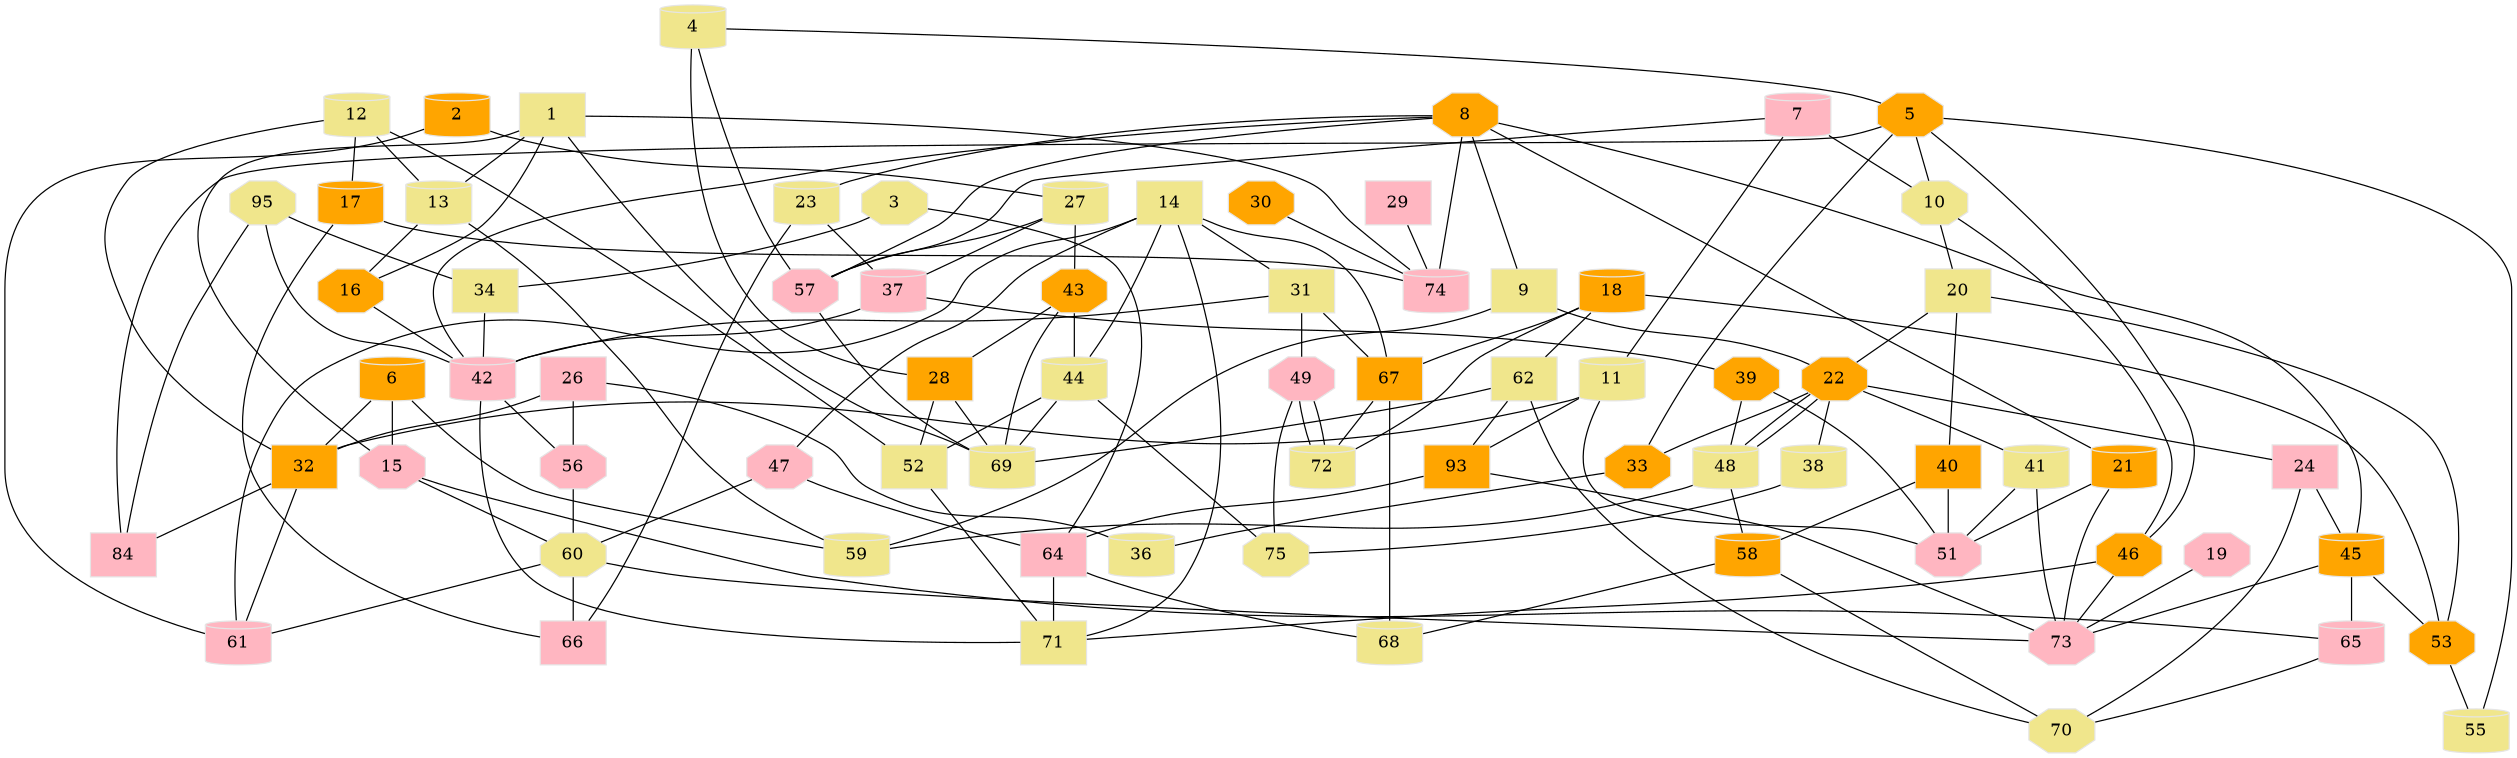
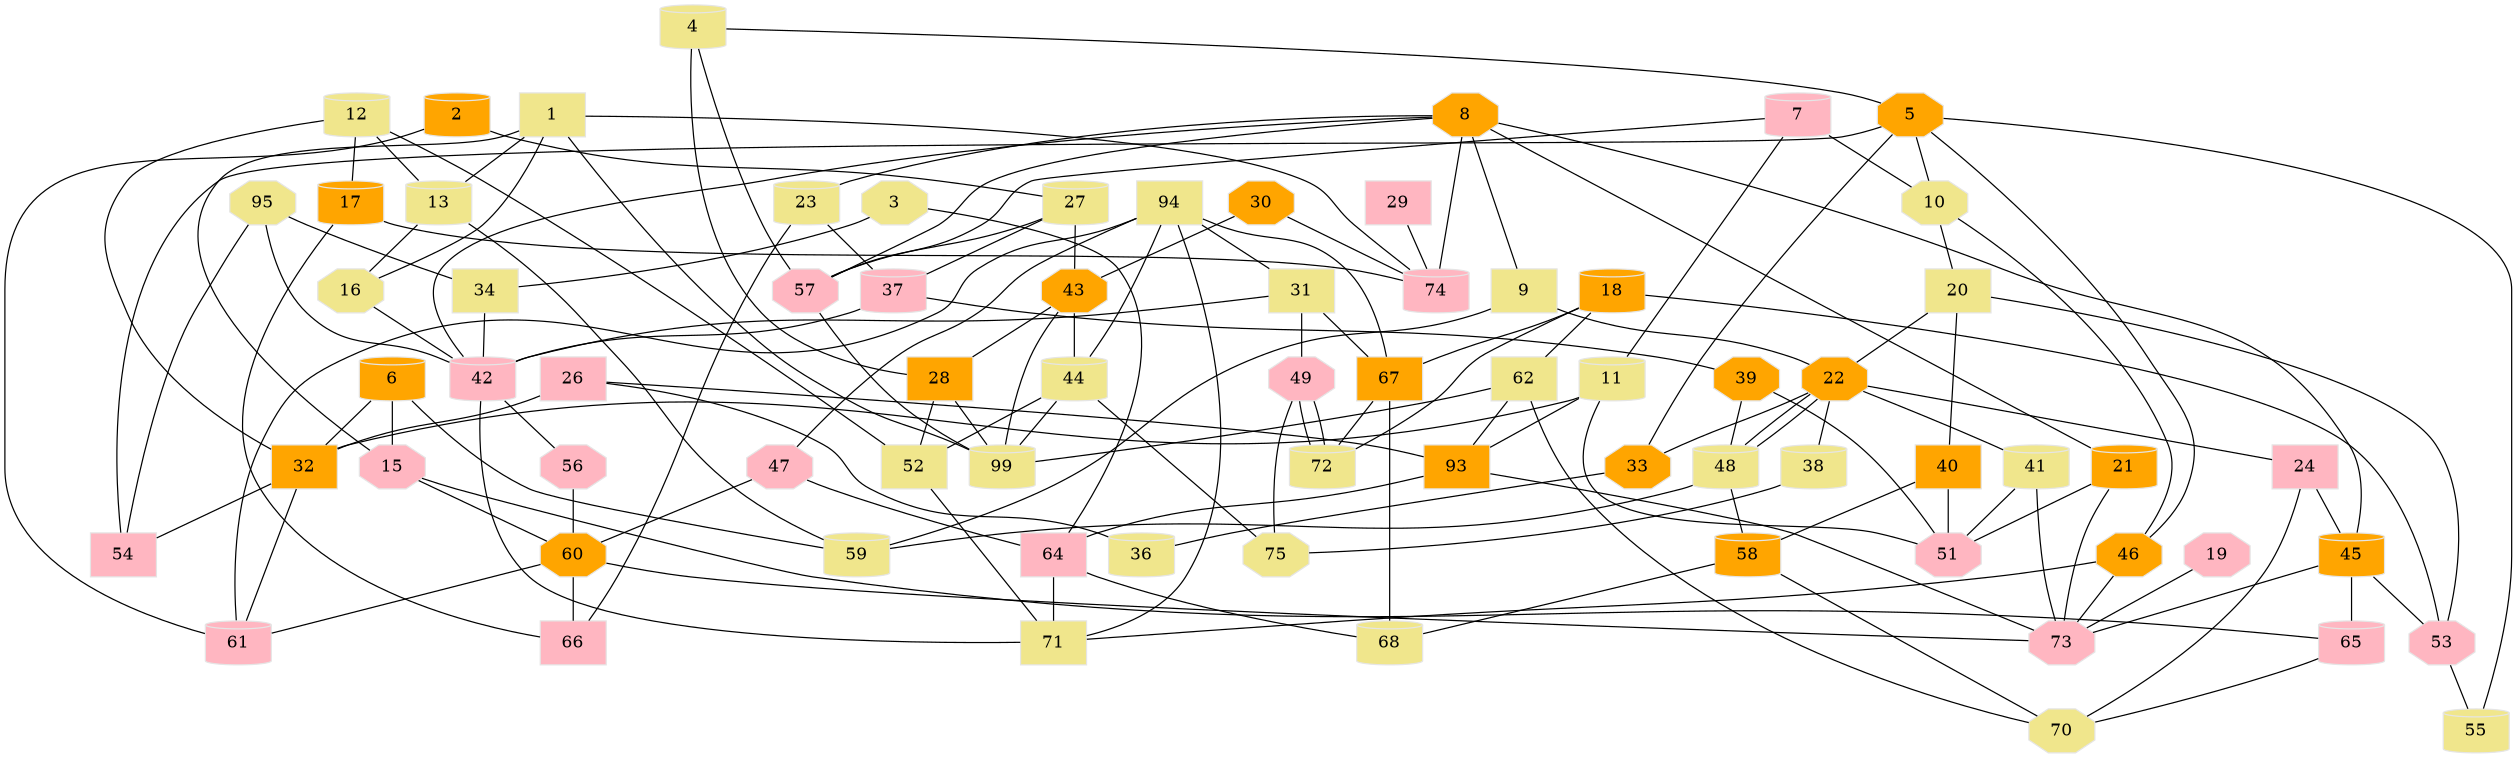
node "14": label "14" -> "94"
edge "30" -- "43": added
node "16": fillcolor orange -> khaki
edge "26" -- "56": now "26" -- "93"
node "69": label "69" -> "99"
node "84": label "84" -> "54"
node "60": fillcolor khaki -> orange
node "53": fillcolor orange -> lightpink
